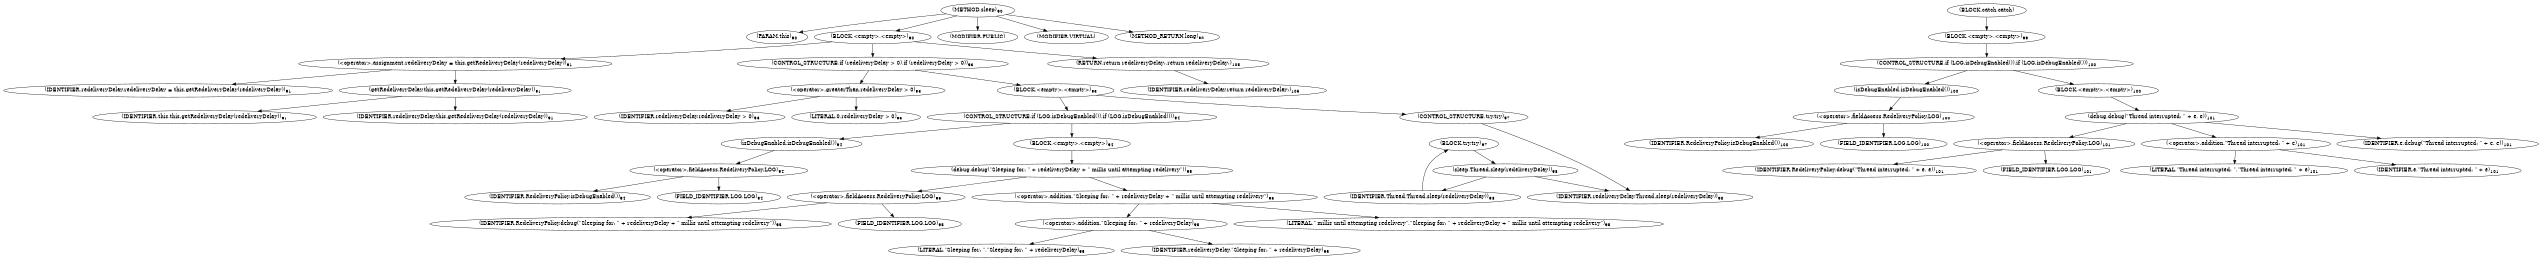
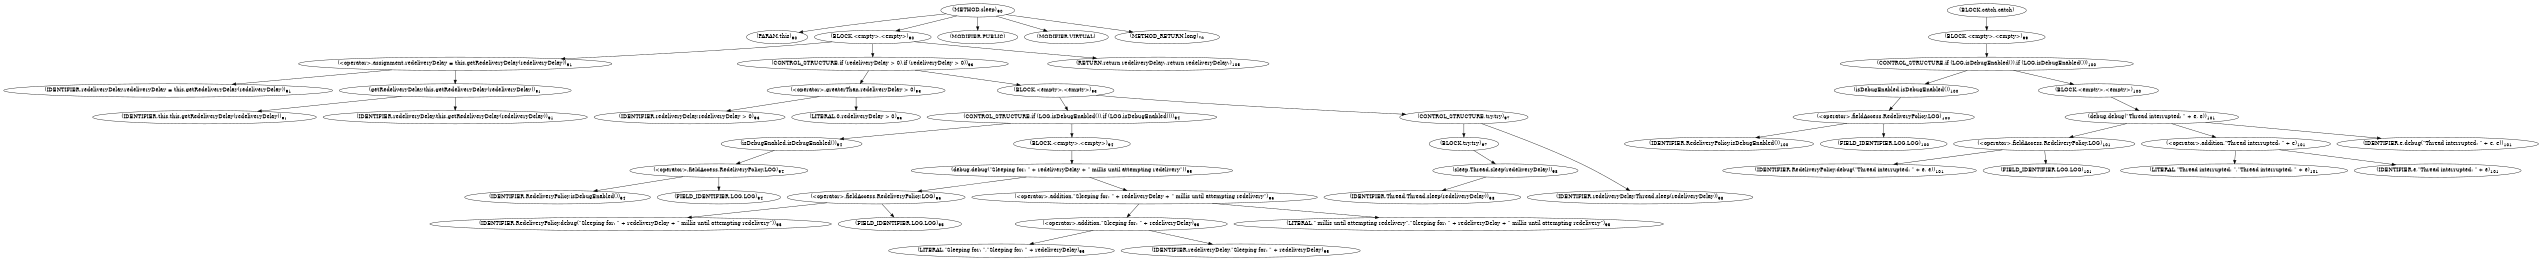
node "(METHOD_RETURN,long)": text "90" -> "70"
node "(IDENTIFIER,redeliveryDelay,return redeliveryDelay;)": removed
edge "(IDENTIFIER,Thread,Thread.sleep(redeliveryDelay))" -> "(BLOCK,try,try)": now "(CONTROL_STRUCTURE,try,try)" -> "(BLOCK,try,try)"
edge "(sleep,Thread.sleep(redeliveryDelay))" -> "(IDENTIFIER,redeliveryDelay,Thread.sleep(redeliveryDelay))": removed
